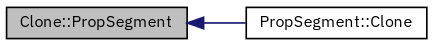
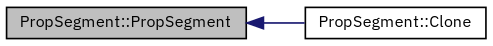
node "Clone::PropSegment": label "Clone::PropSegment" -> "PropSegment::PropSegment"
